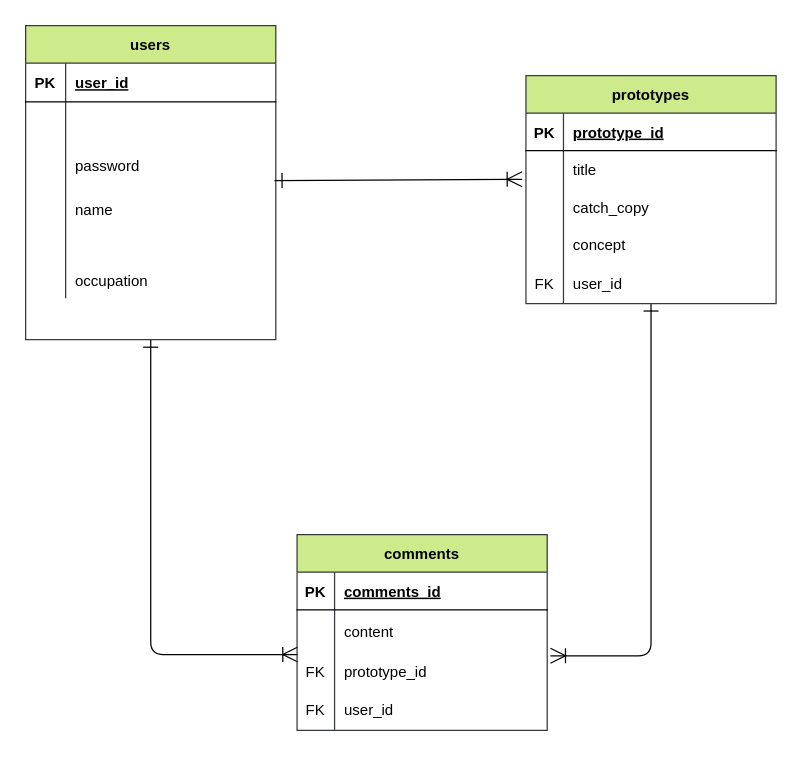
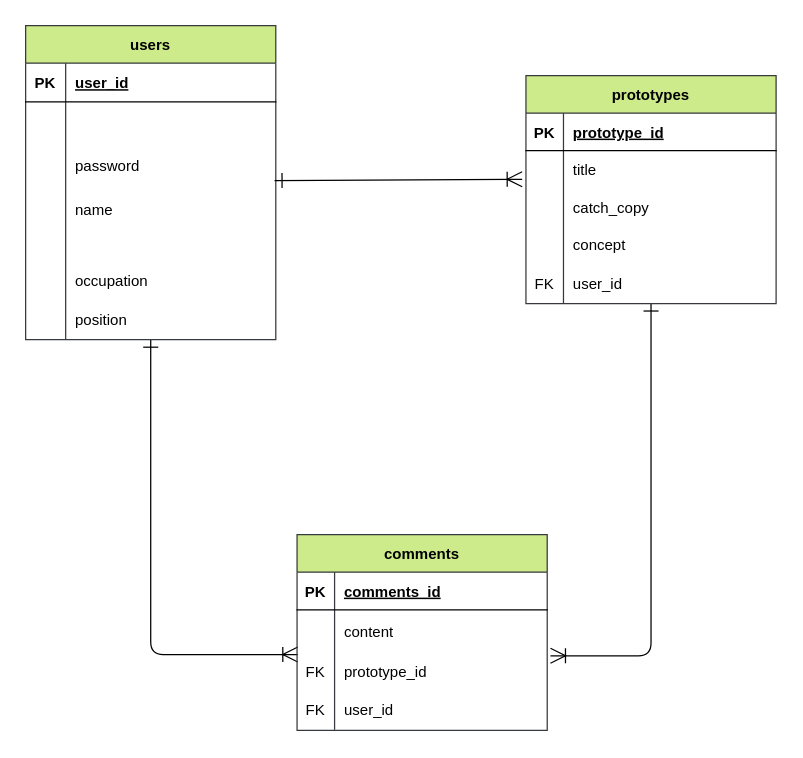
node "position": added
